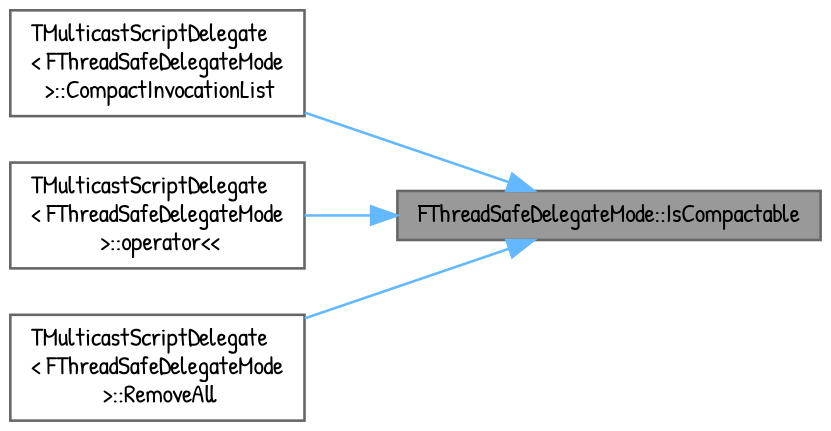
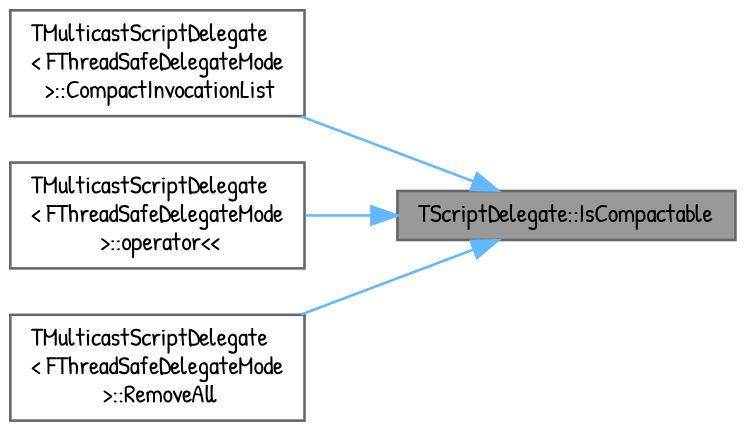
node "FThreadSafeDelegateMode::IsCompactable": label "FThreadSafeDelegateMode::IsCompactable" -> "TScriptDelegate::IsCompactable"
